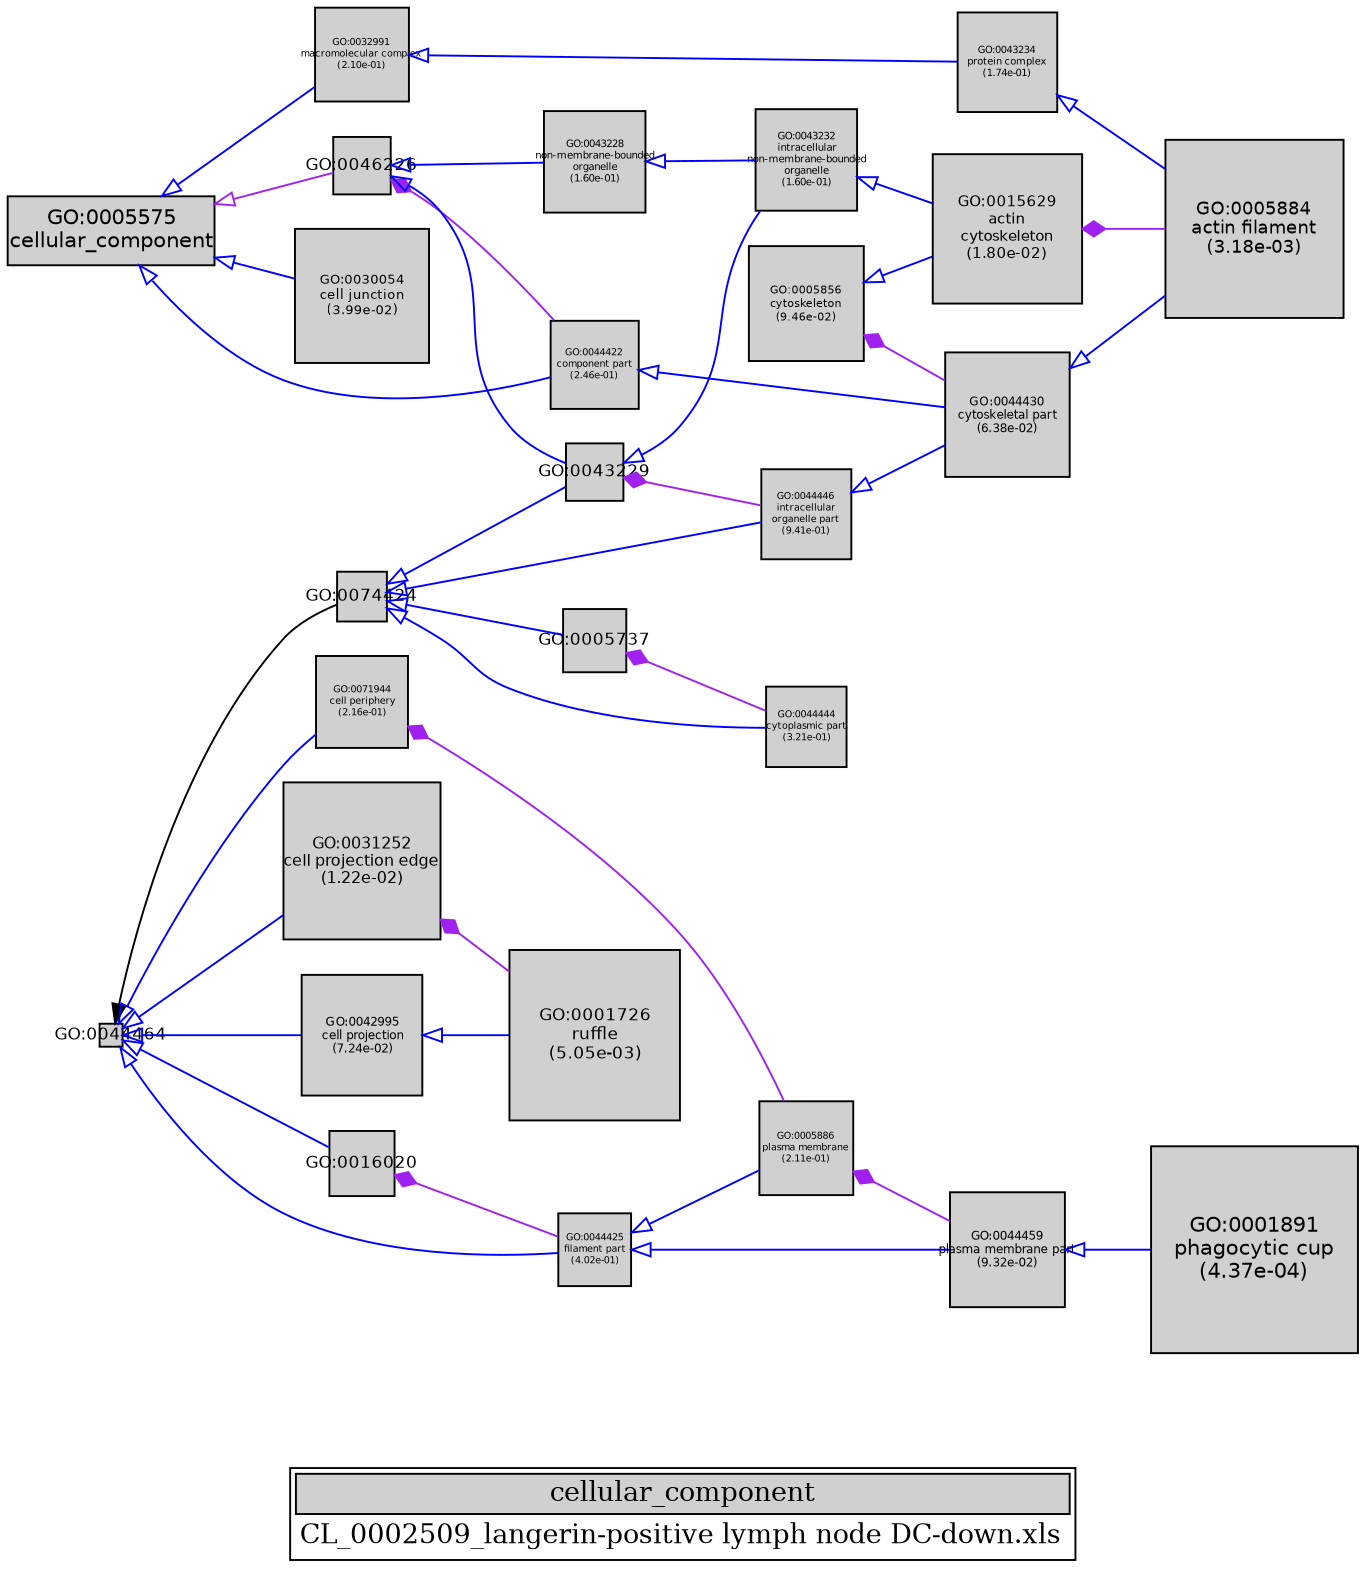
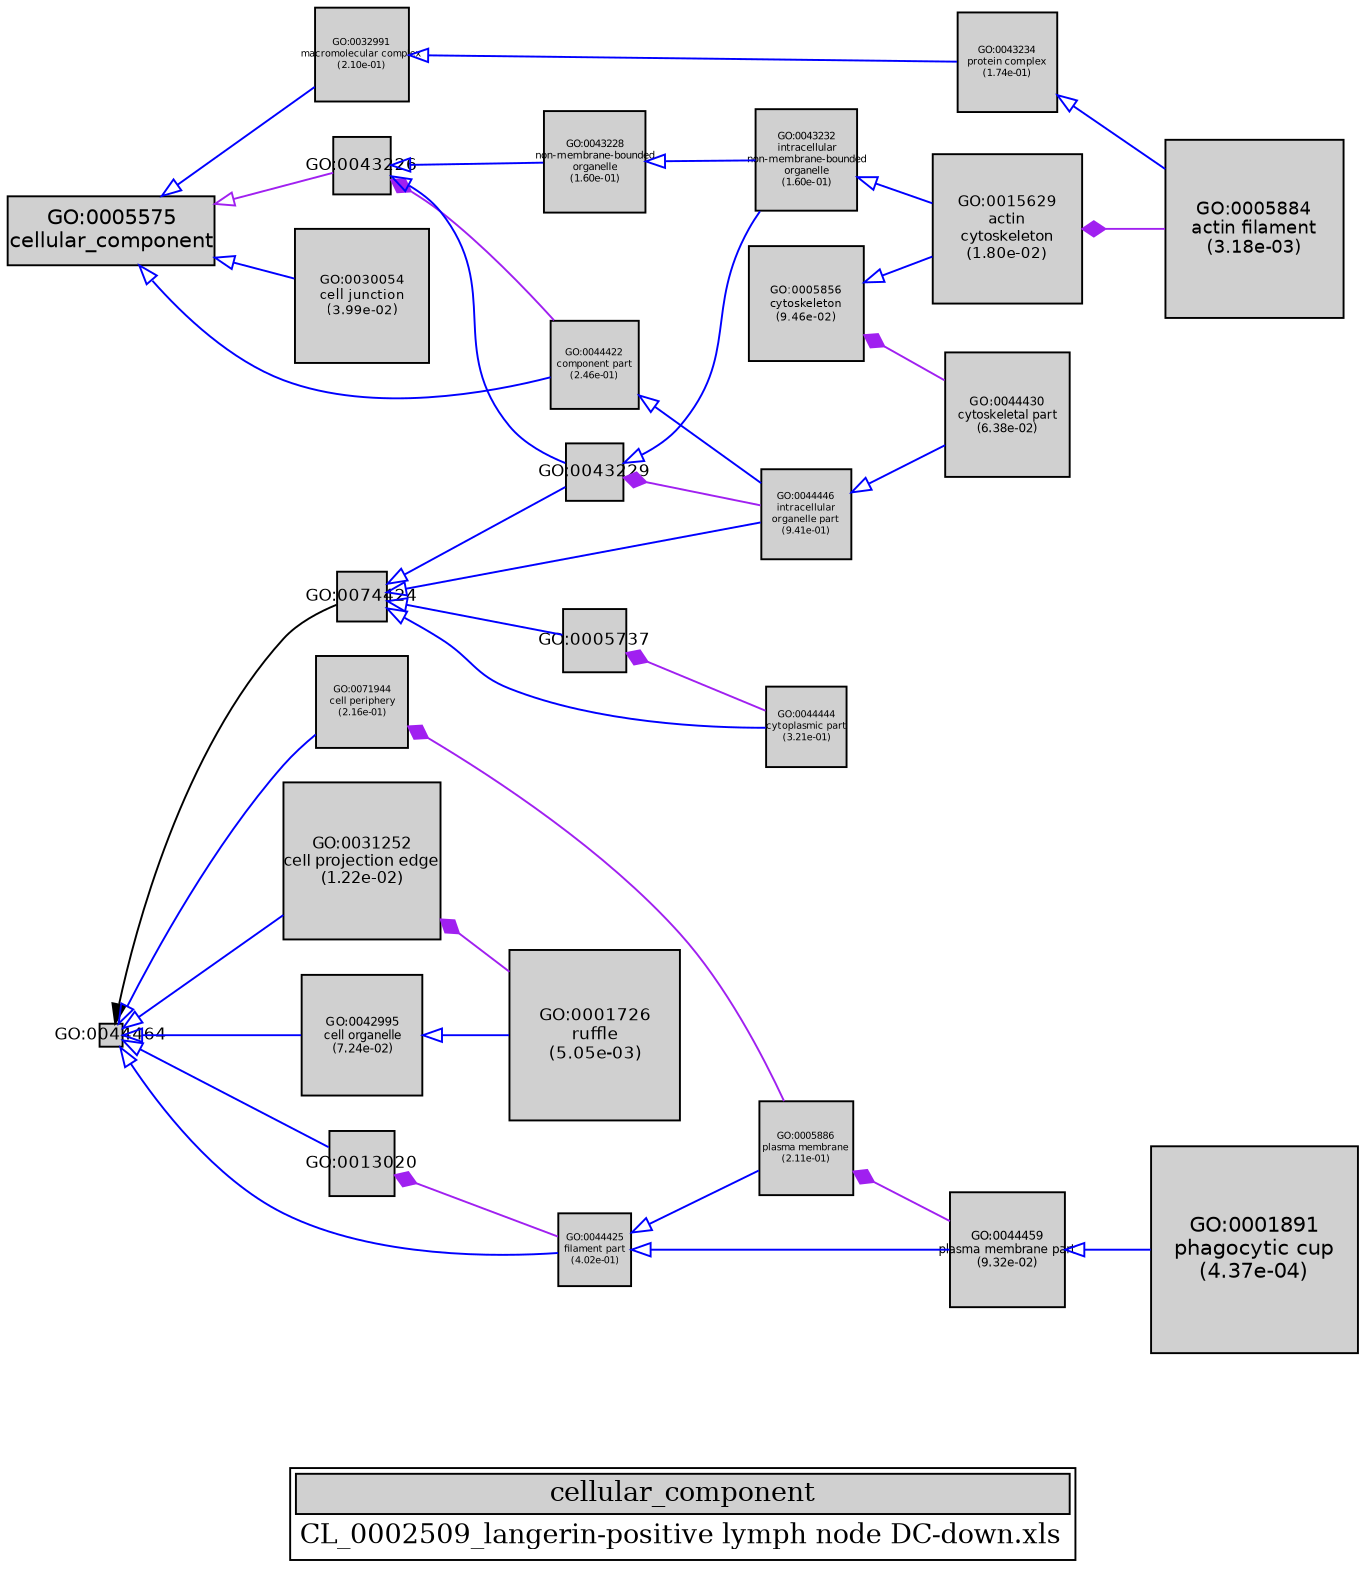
node "GO:0046226": label "GO:0046226" -> "GO:0043226"
edge "GO:0005884" -> "GO:0044430": removed
edge "GO:0044430" -> "GO:0044422": now "GO:0044446" -> "GO:0044422"
node "GO:0042995": text "cell projection" -> "cell organelle"
node "GO:0016020": label "GO:0016020" -> "GO:0013020"
